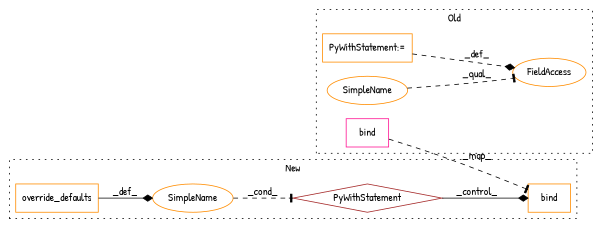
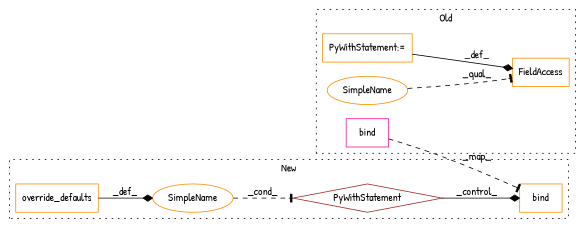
edge "PyWithStatement:=" -> "FieldAccess": style dashed -> solid
node "FieldAccess": shape ellipse -> box
